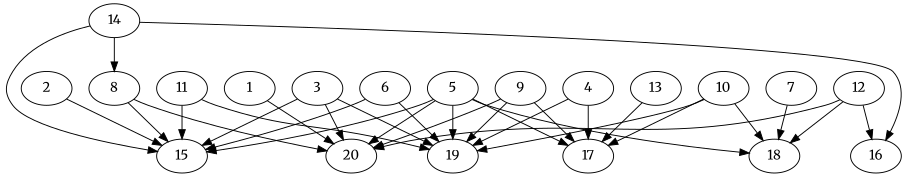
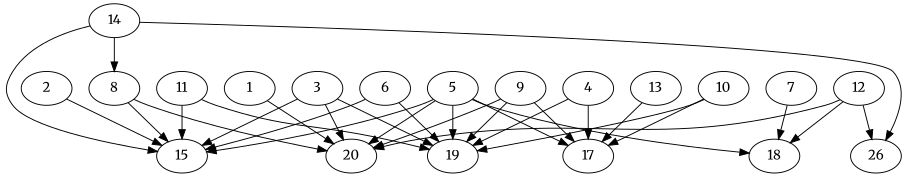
edge "10" -> "18": removed
node "16": label "16" -> "26"
